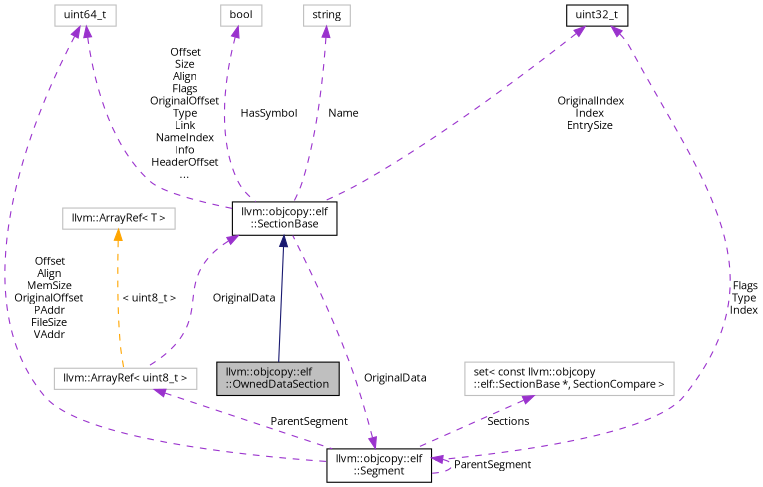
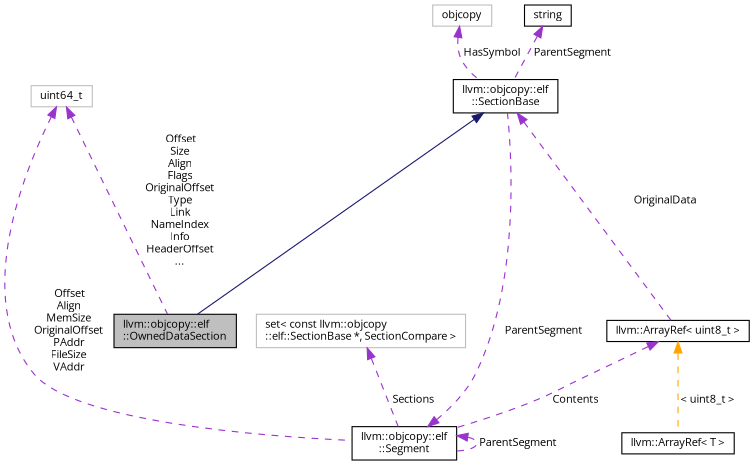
node "bool": label "bool" -> "objcopy"
node "string": color grey75 -> black
node "uint32_t": removed
edge "llvm::objcopy::elf ::SectionBase" -> "string": label " Name" -> " ParentSegment"
edge "llvm::objcopy::elf ::SectionBase" -> "uint64_t": now "llvm::objcopy::elf ::OwnedDataSection" -> "uint64_t"
node "llvm::ArrayRef< T >": color grey75 -> black
edge "llvm::ArrayRef< uint8_t >" -> "llvm::ArrayRef< T >": reversed
node "llvm::ArrayRef< uint8_t >": color grey75 -> black
edge "llvm::objcopy::elf ::SectionBase" -> "llvm::objcopy::elf ::Segment": label " OriginalData" -> " ParentSegment"
edge "llvm::objcopy::elf ::Segment" -> "llvm::ArrayRef< uint8_t >": label " ParentSegment" -> " Contents"
